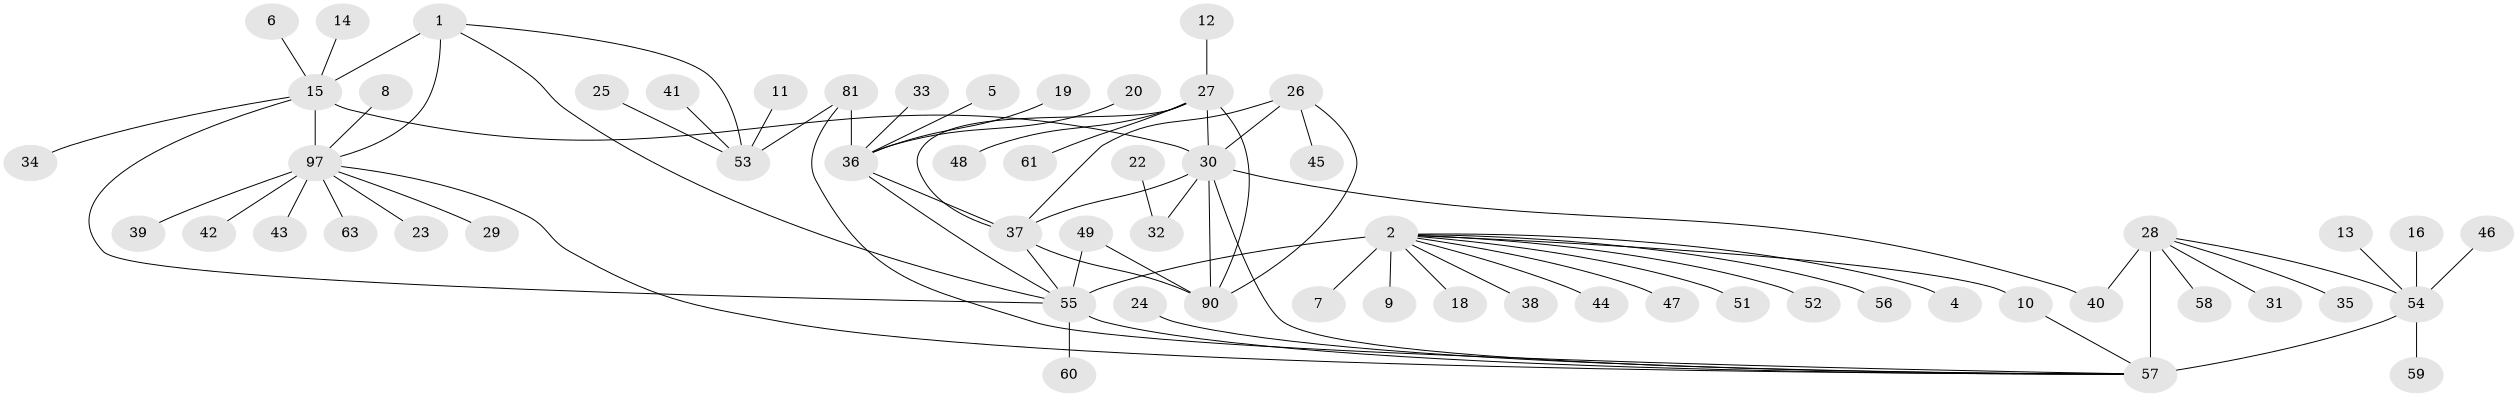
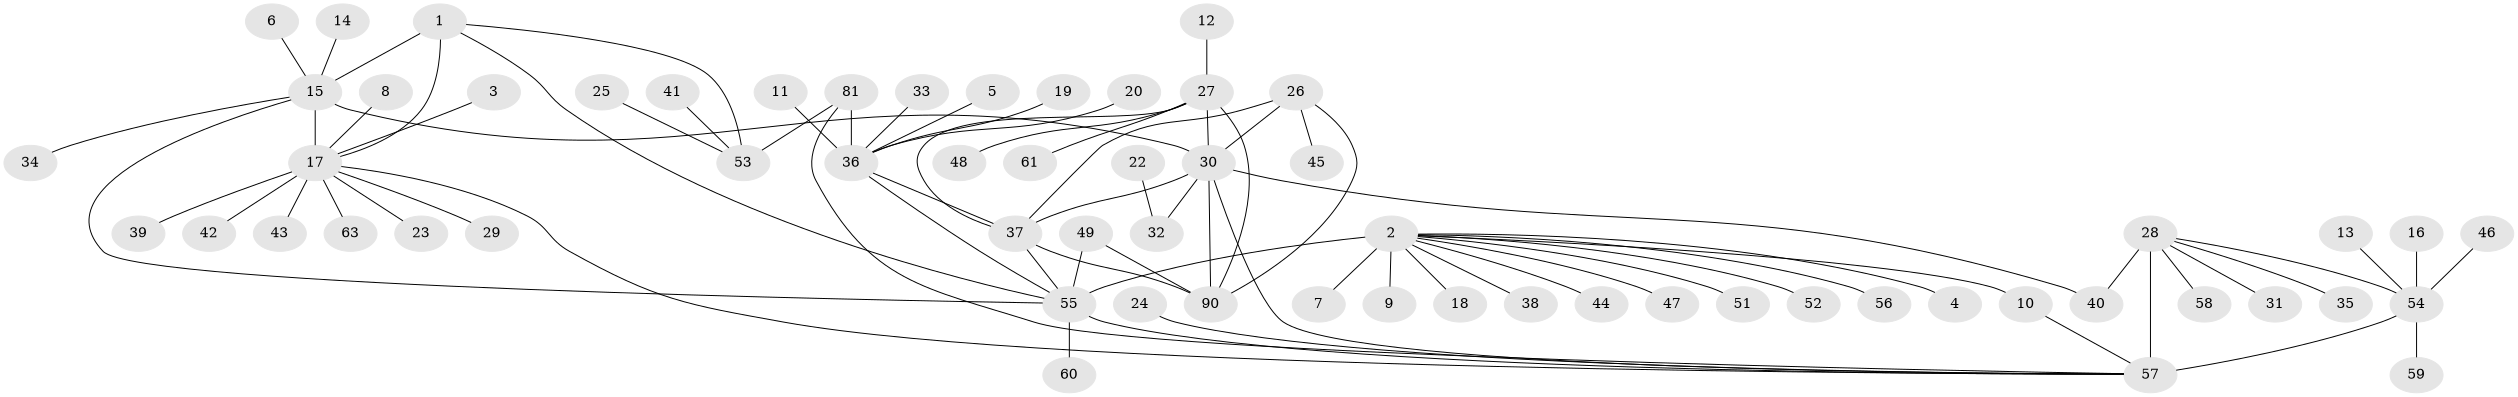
node "3": added
edge "11" -- "53": now "11" -- "36"
node "97": label "97" -> "17"
